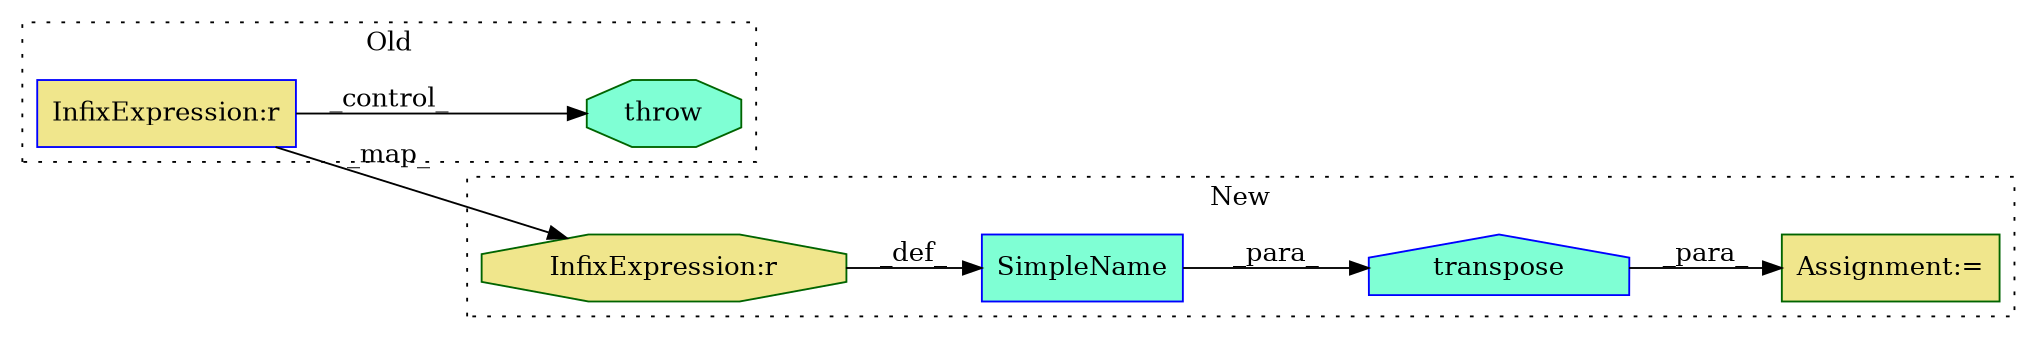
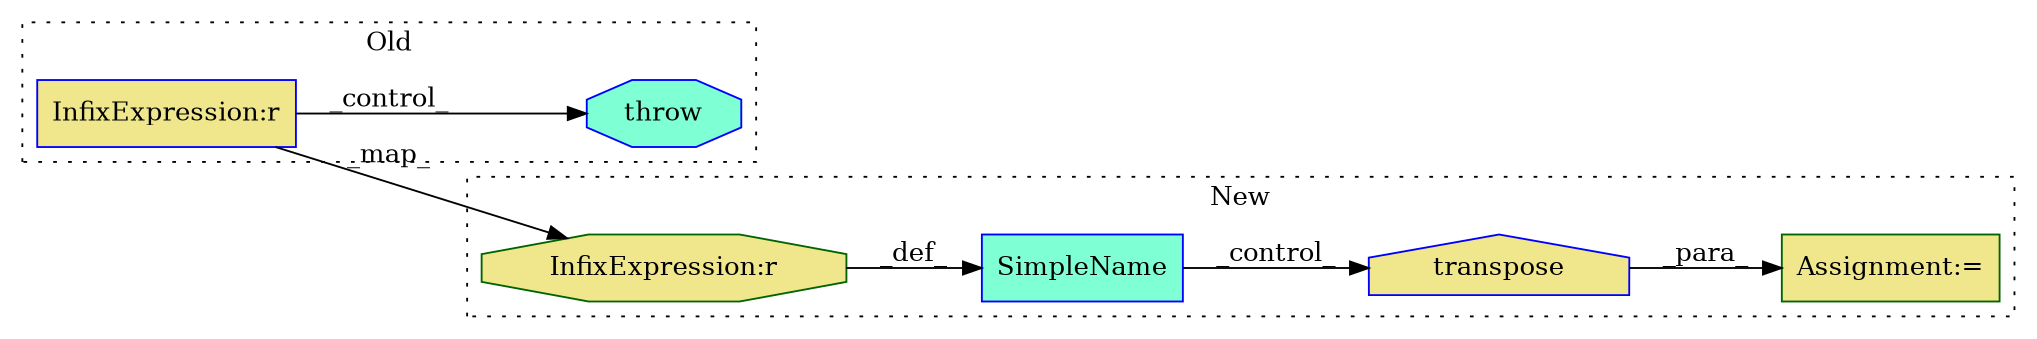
node "throw": color darkgreen -> blue
edge "SimpleName" -> "transpose": label "_para_" -> "_control_"
node "transpose": fillcolor aquamarine -> khaki
